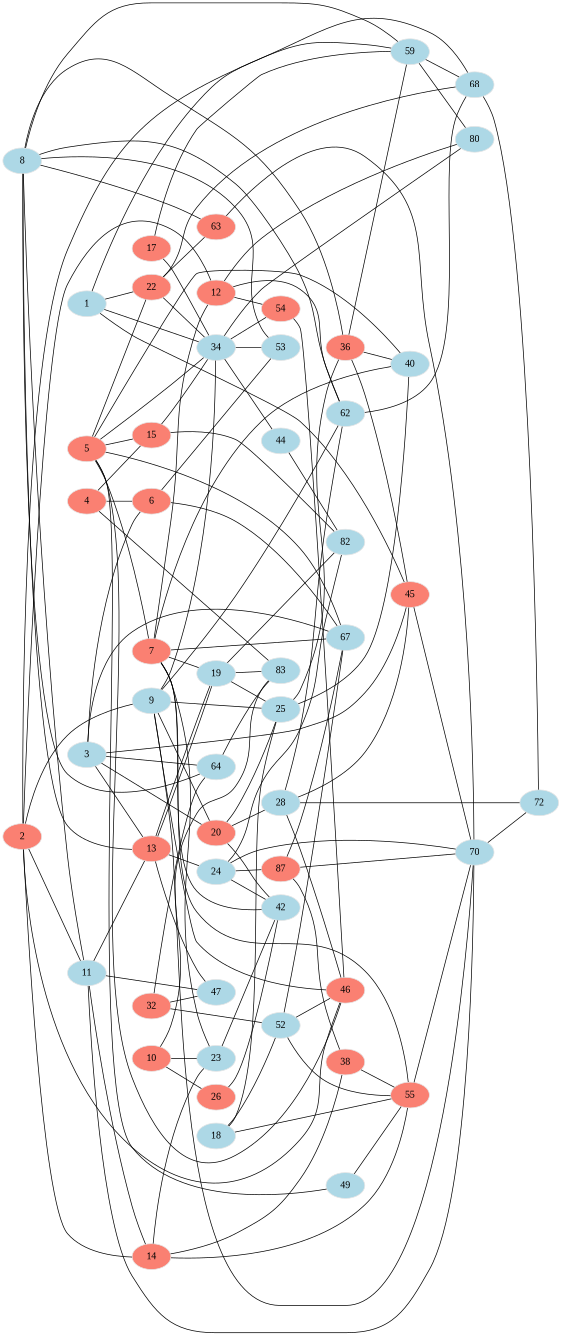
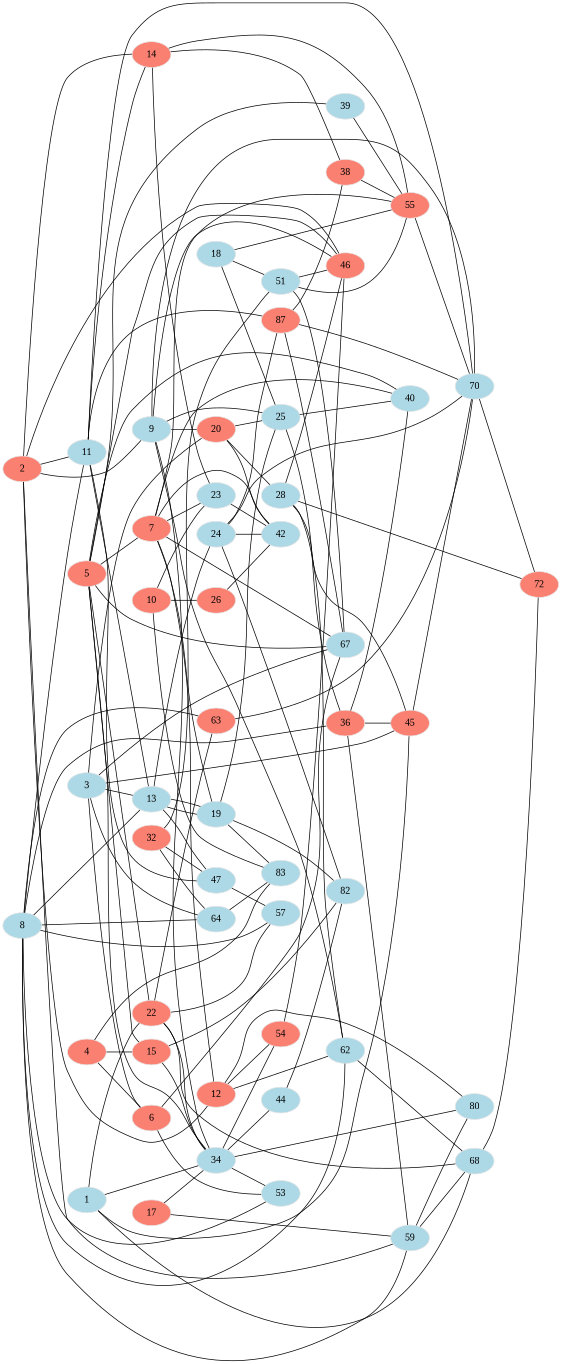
edge "87" -- "11": added
node "72": fillcolor lightblue -> salmon
node "13": fillcolor salmon -> lightblue
node "57": added
node "52": label "52" -> "51"
node "49": label "49" -> "39"
